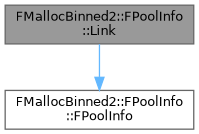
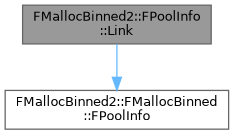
node "FMallocBinned2::FPoolInfo ::FPoolInfo": label "FMallocBinned2::FPoolInfo ::FPoolInfo" -> "FMallocBinned2::FMallocBinned ::FPoolInfo"
